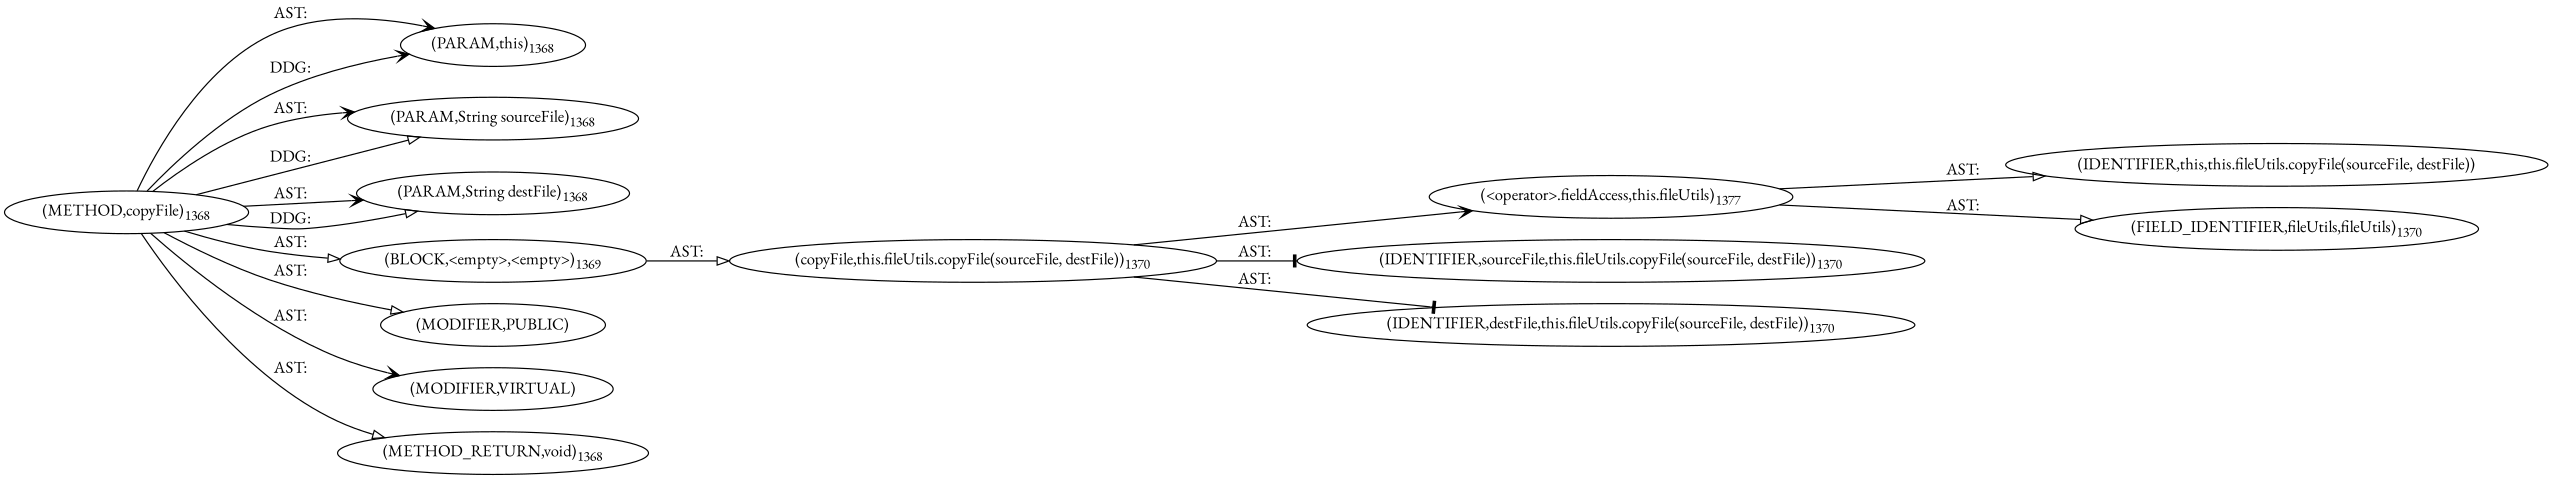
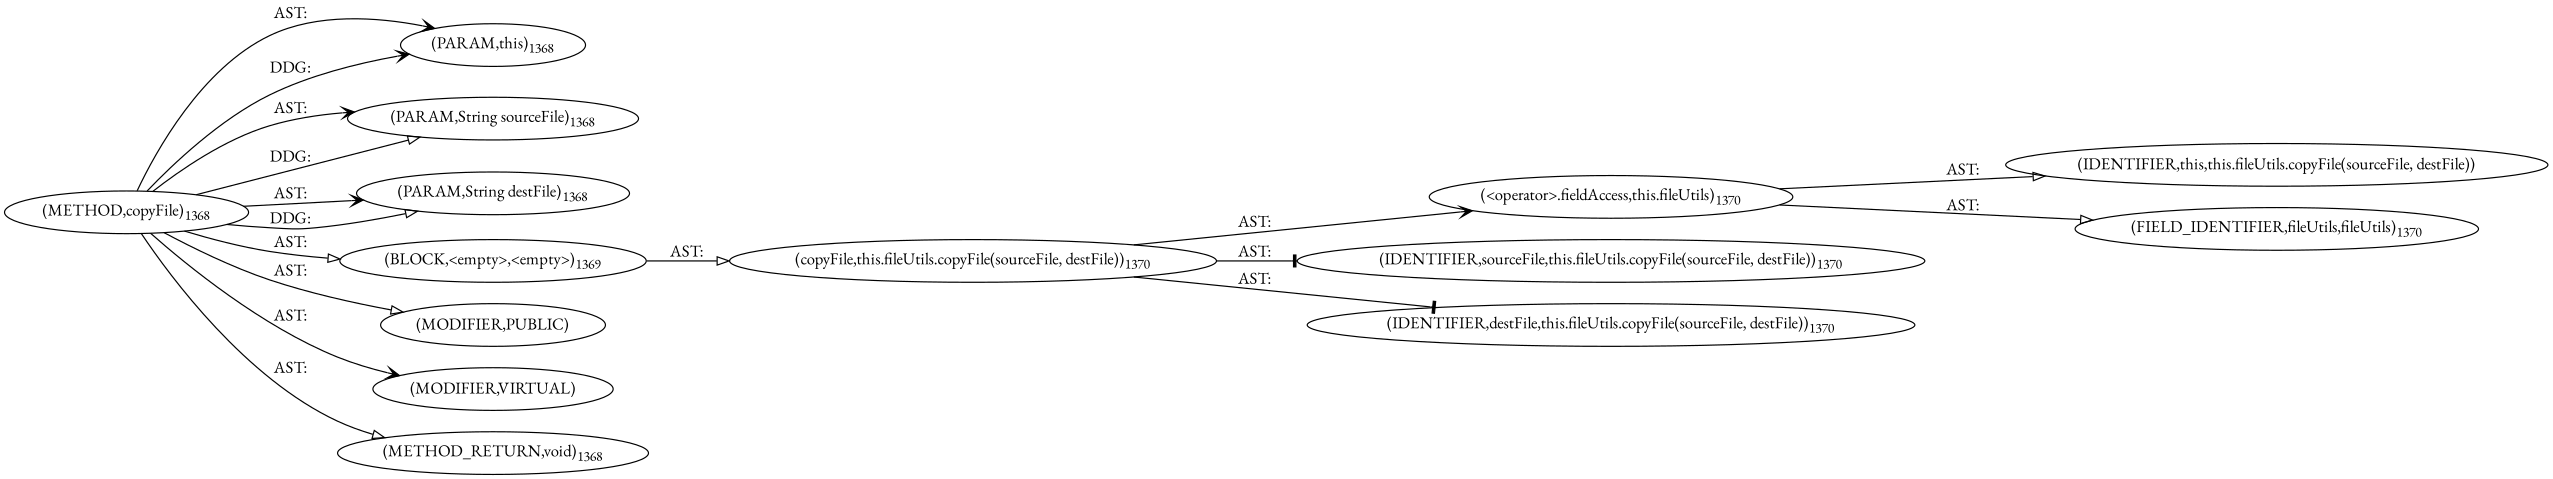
node "(<operator>.fieldAccess,this.fileUtils)": text "1377" -> "1370"
